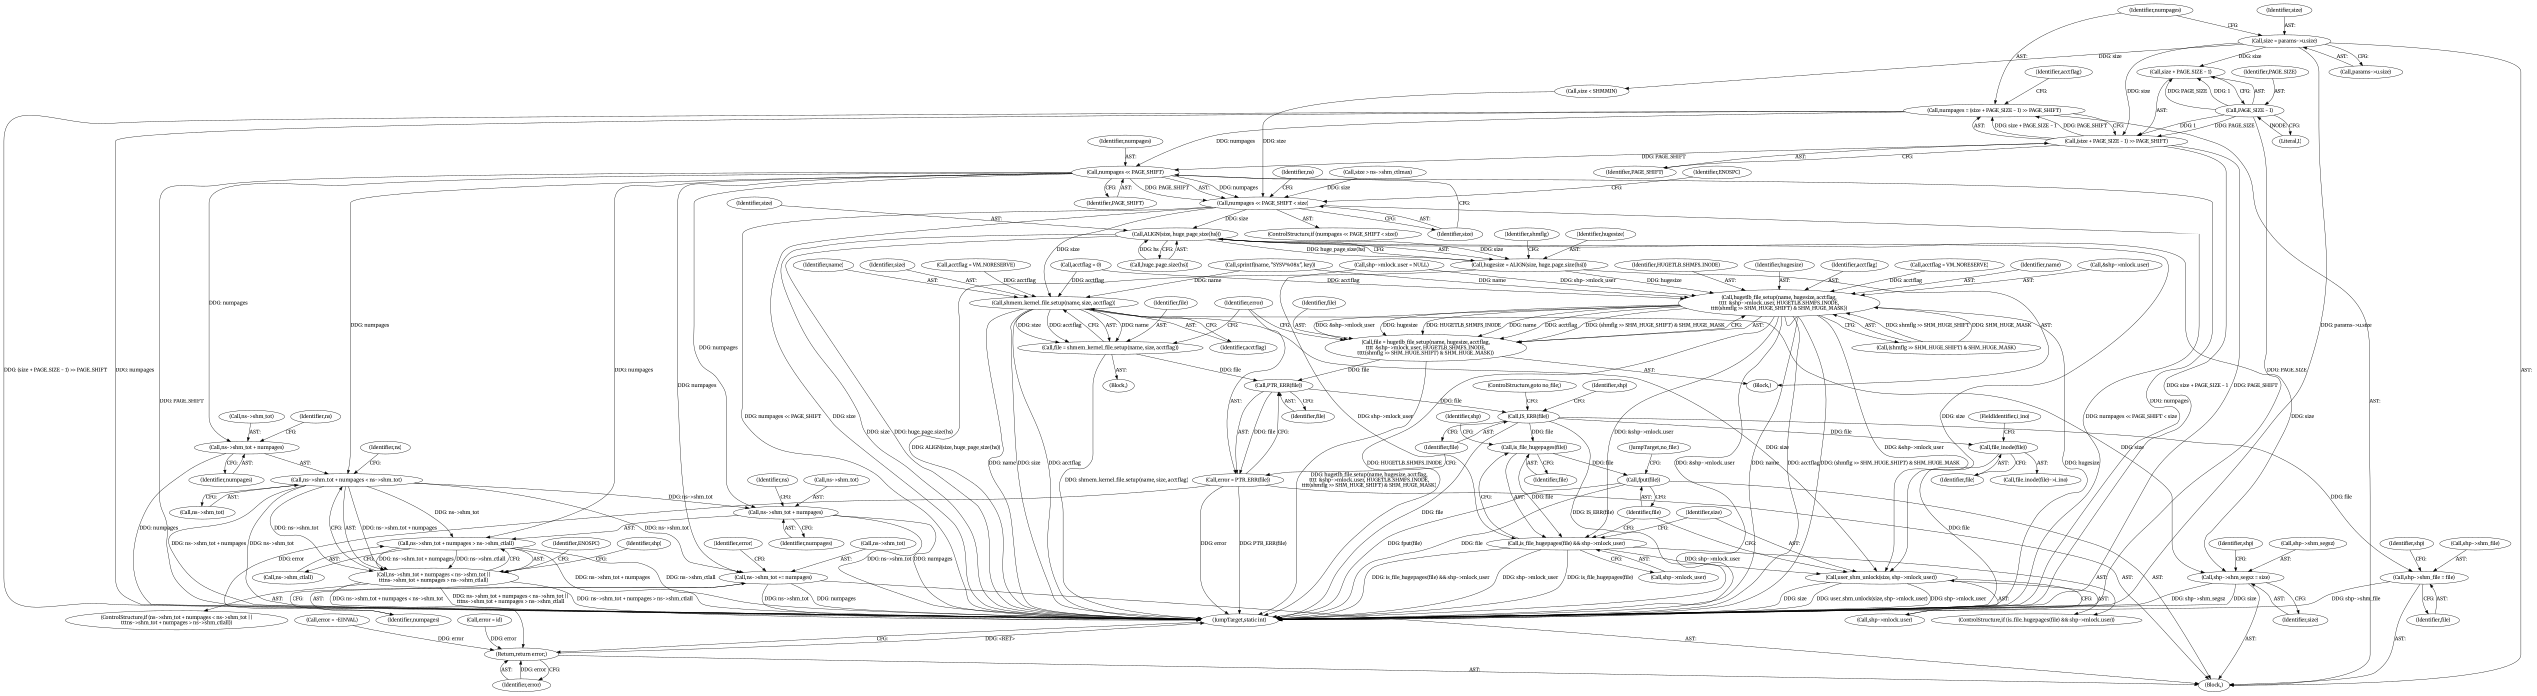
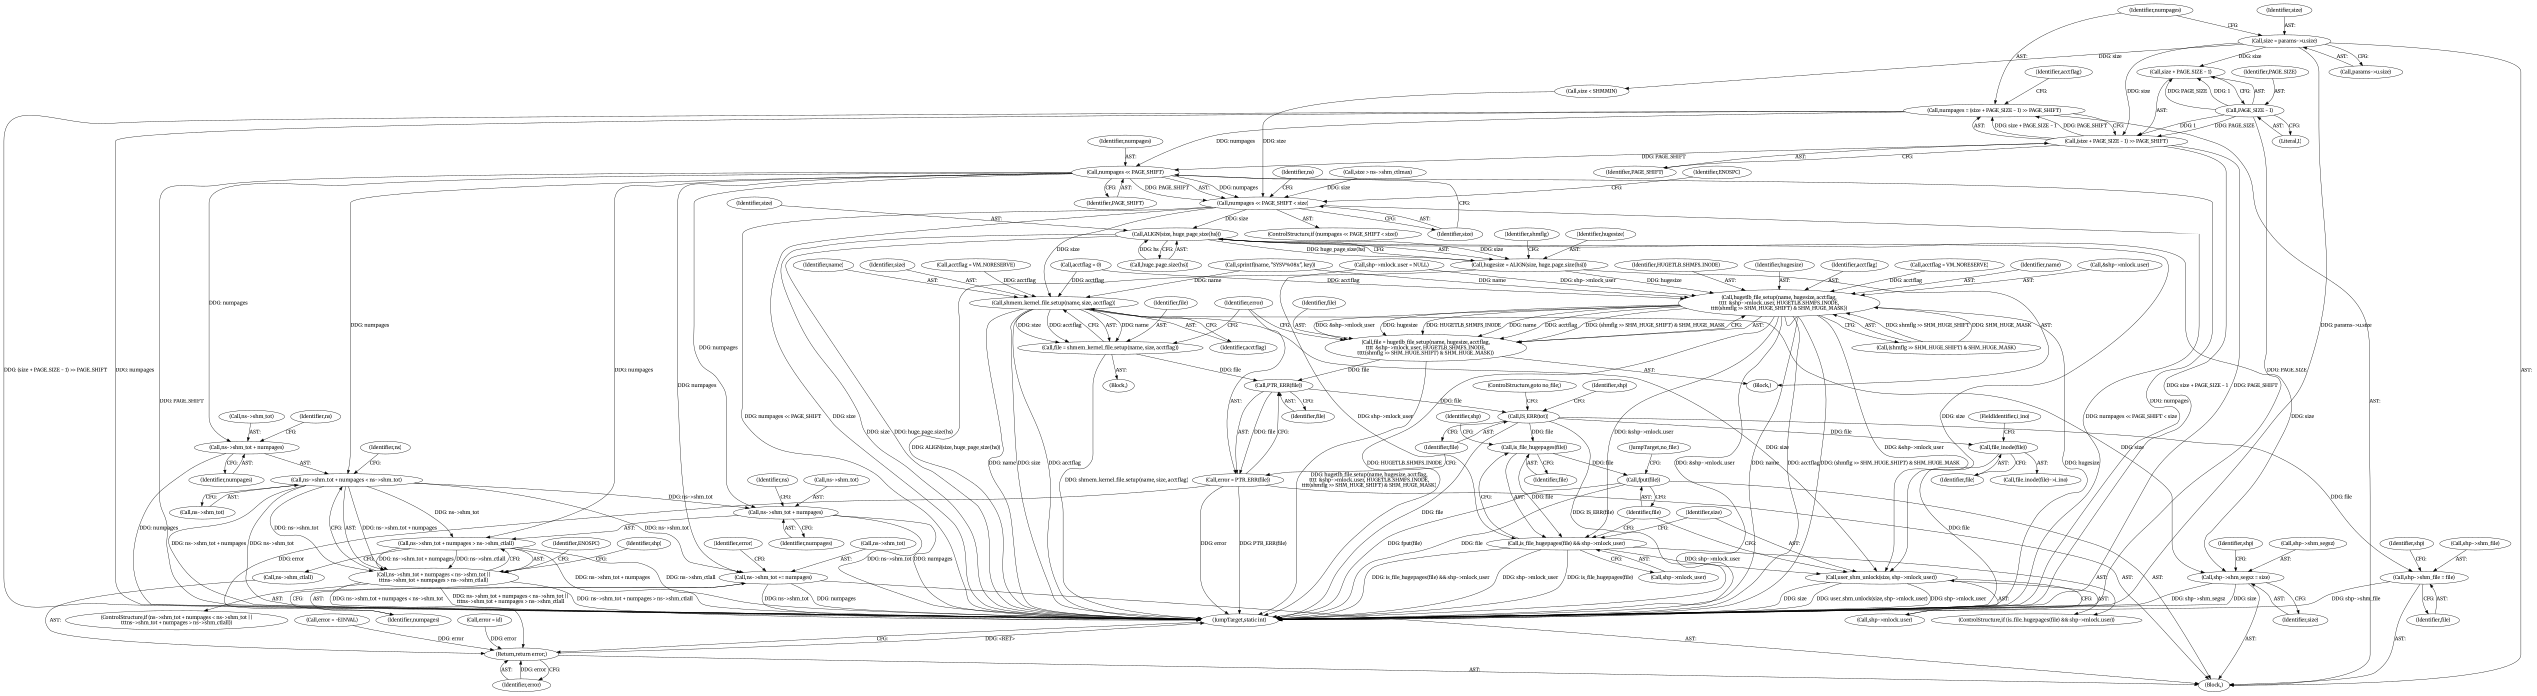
edge "(Literal,1)" -> "(Call,PAGE_SIZE - 1)": label "INODE: " -> "AST: "
node "(Call,IS_ERR(file))": label "(Call,IS_ERR(file))" -> "(Call,IS_ERR(tot))"
edge "(Call,ns->shm_ctlall)" -> "(Call,ns->shm_tot + numpages > ns->shm_ctlall)": now "(Call,ns->shm_ctlall)" -> "(Return,return error;)"
